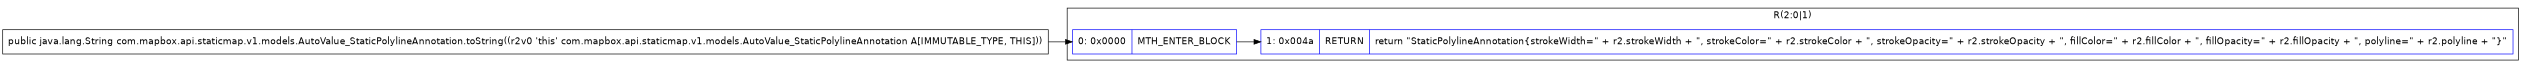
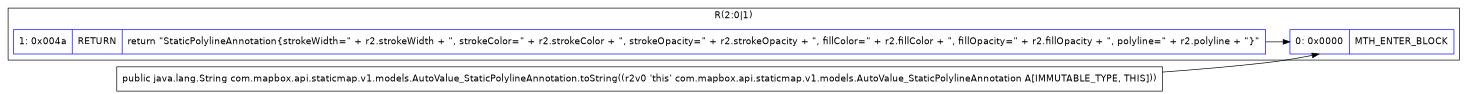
edge "0: 0x0000" -> "1: 0x004a": reversed
